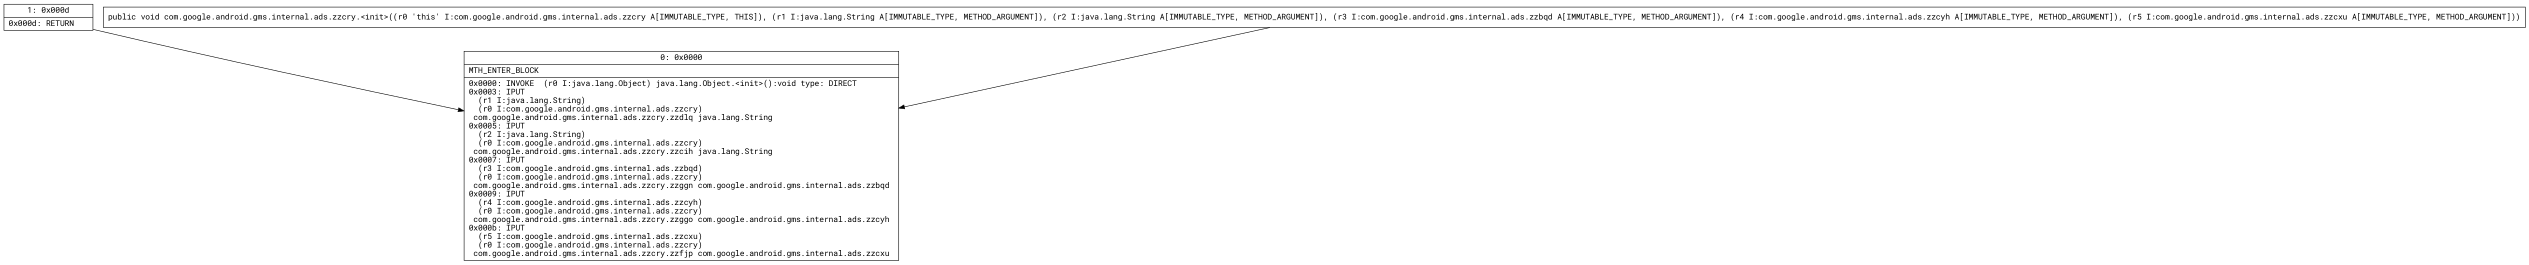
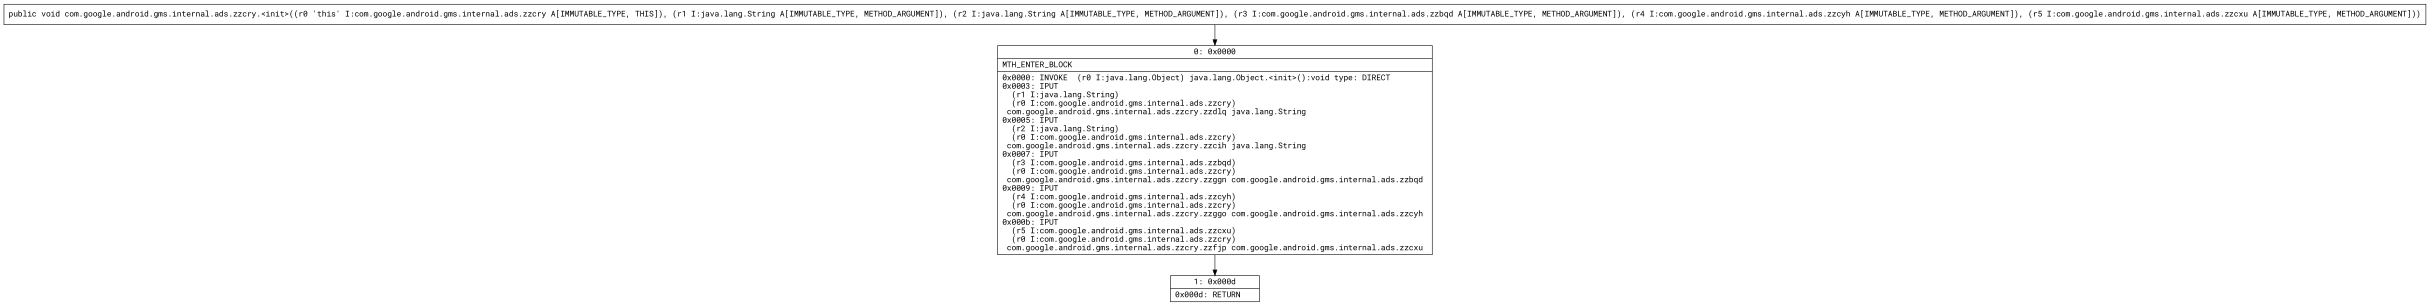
edge "1: 0x000d" -> "0: 0x0000": reversed
